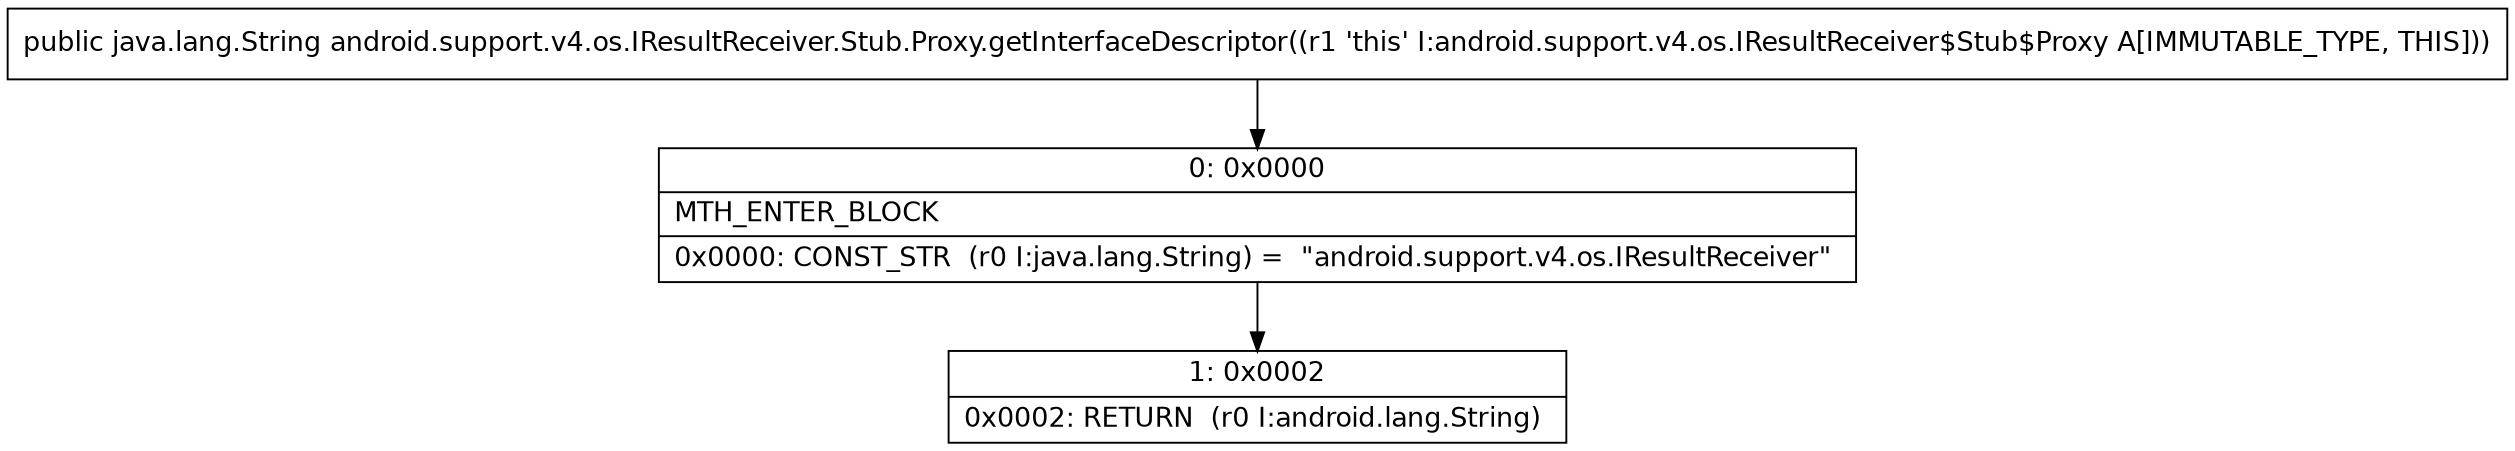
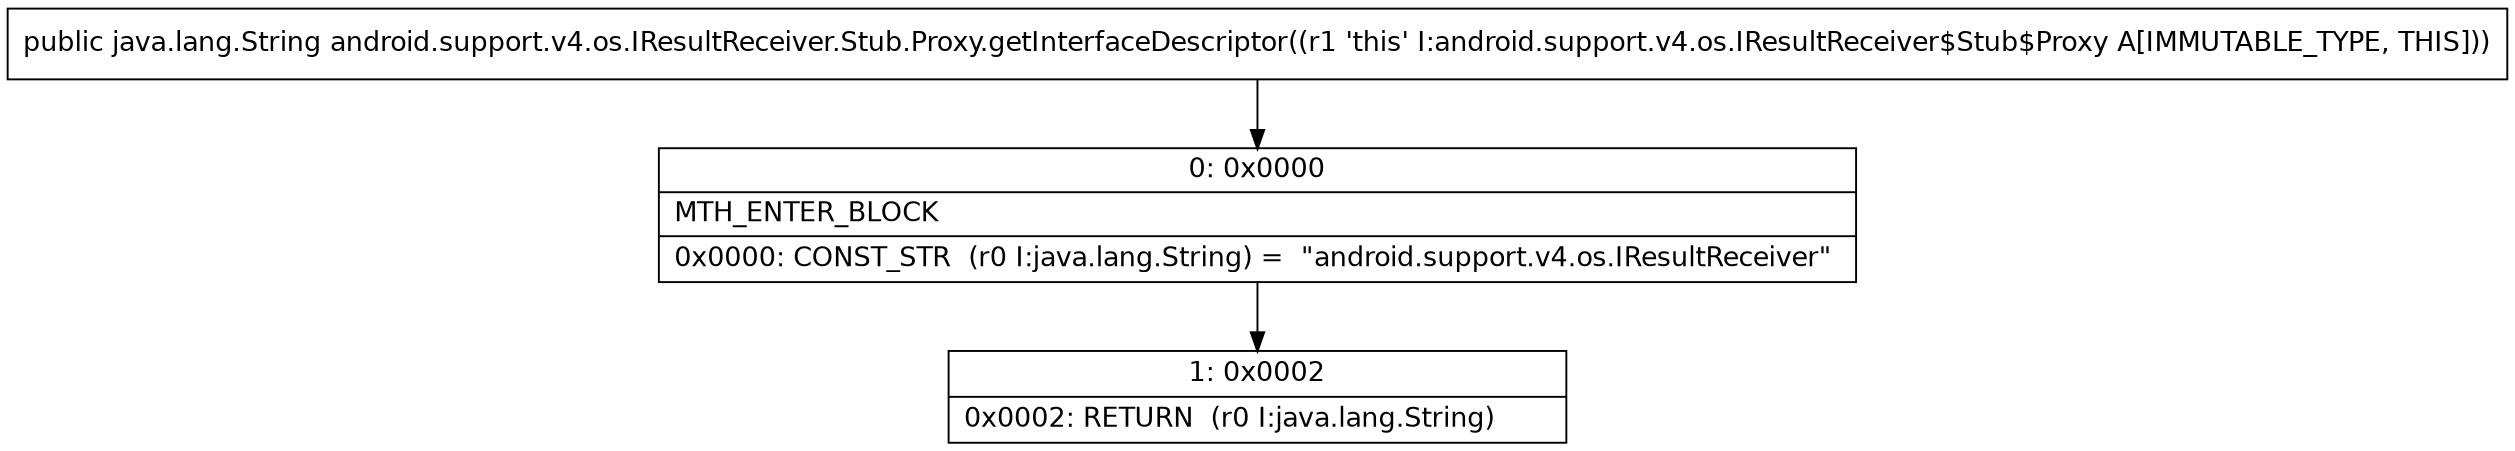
node "1: 0x0002": text "0x0002: RETURN  (r0 I:android.lang.String)" -> "0x0002: RETURN  (r0 I:java.lang.String)"
